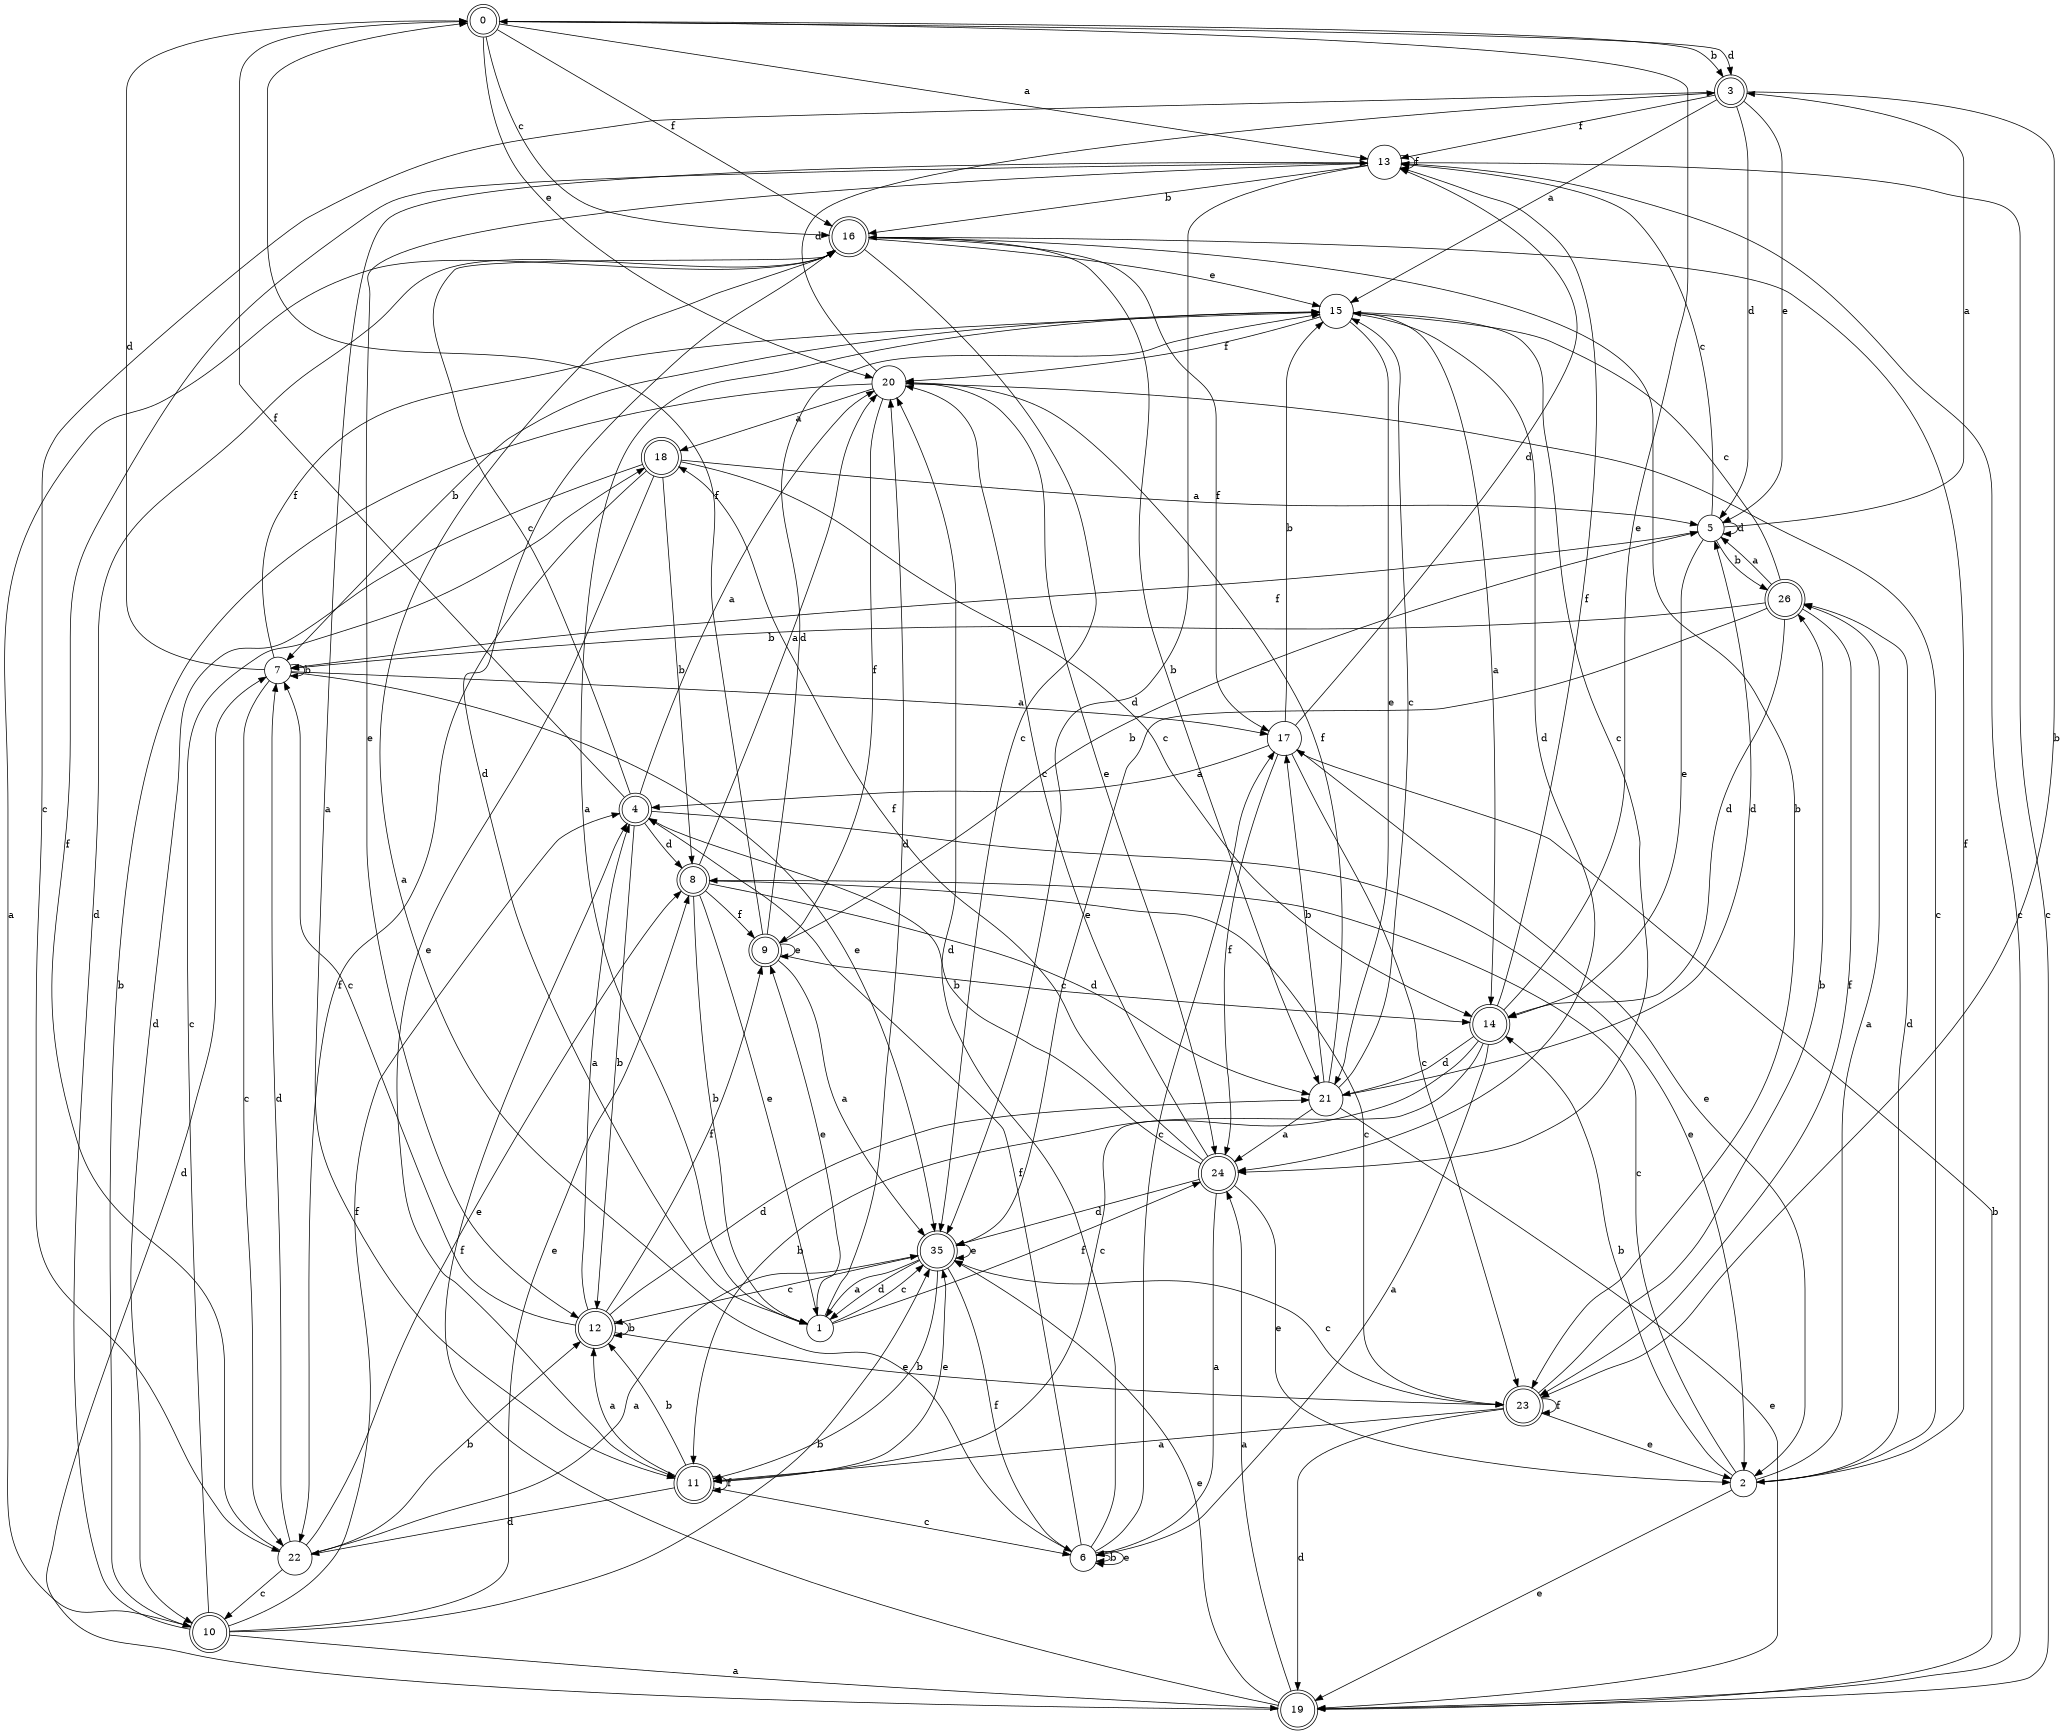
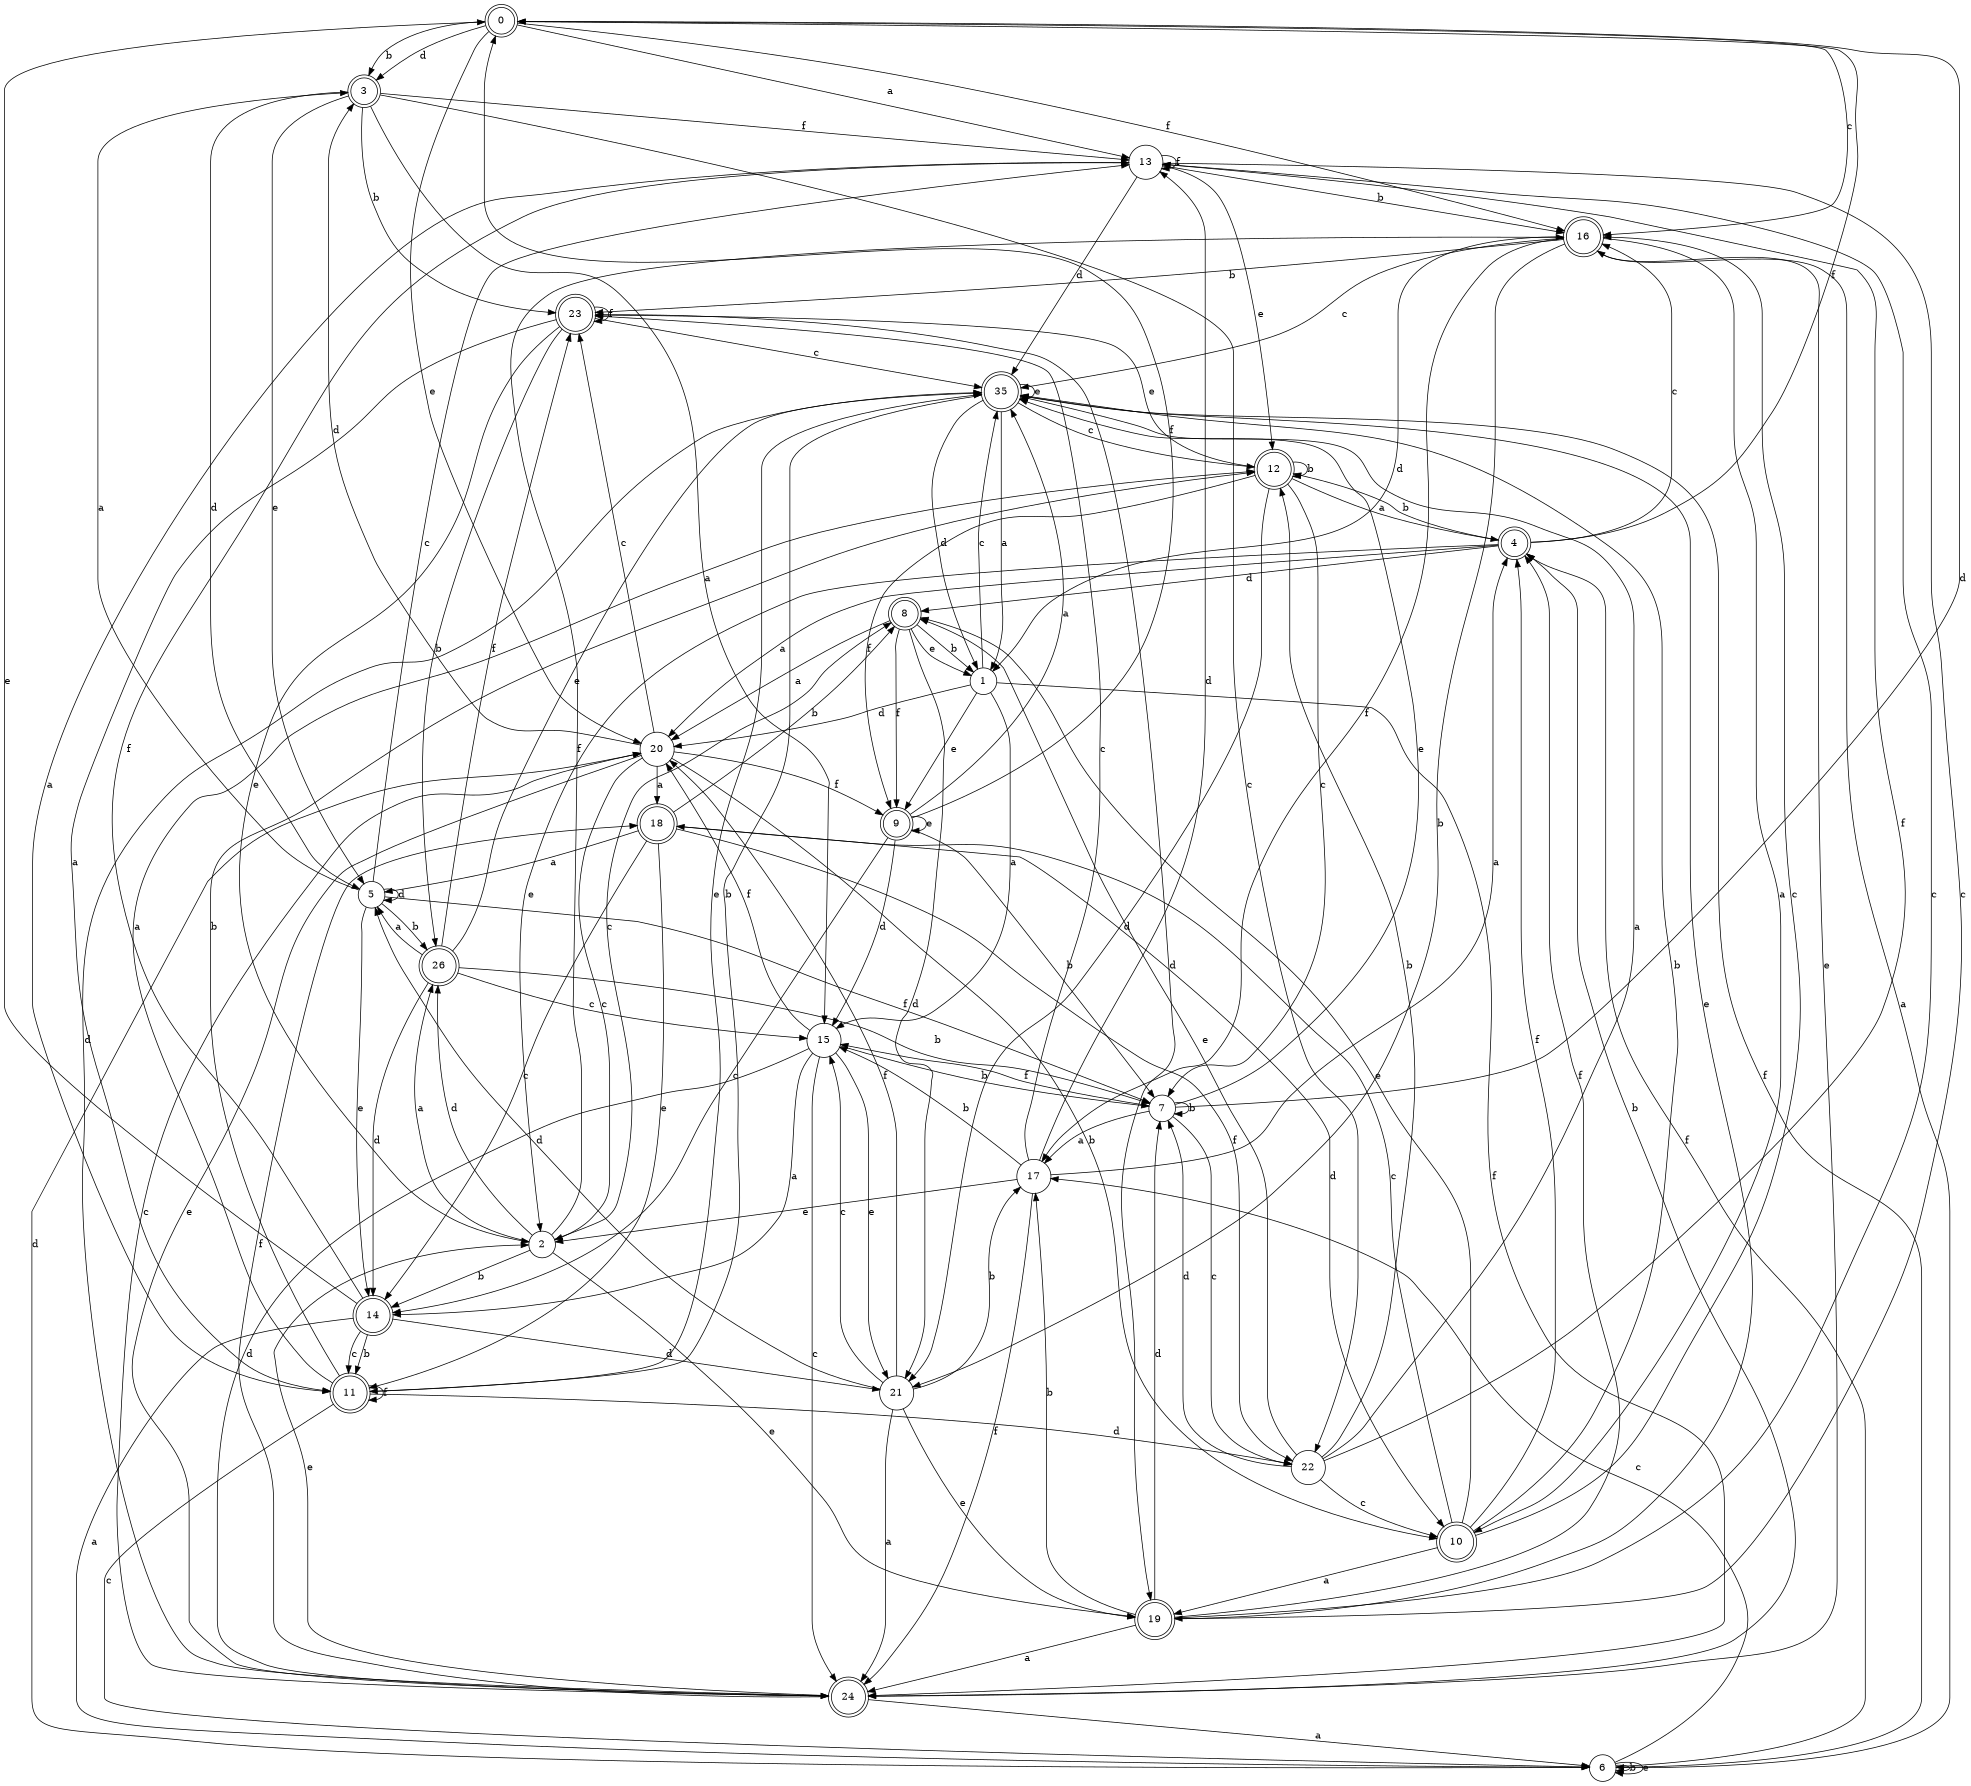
edge "16" -> "15": now "16" -> "24"
edge "9" -> "5": now "9" -> "7"
edge "10" -> "16": label "d" -> "c"
edge "8" -> "23": now "20" -> "23"
